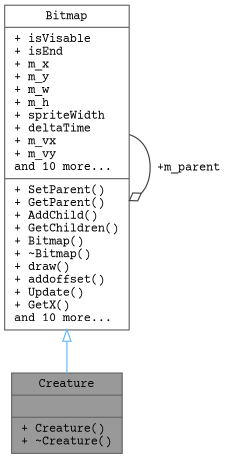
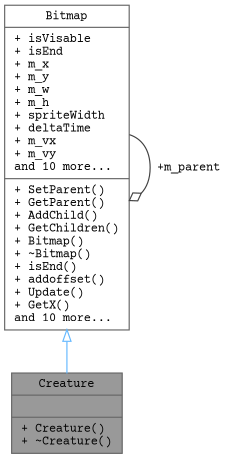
node "Bitmap": text "+ draw()" -> "+ isEnd()"
